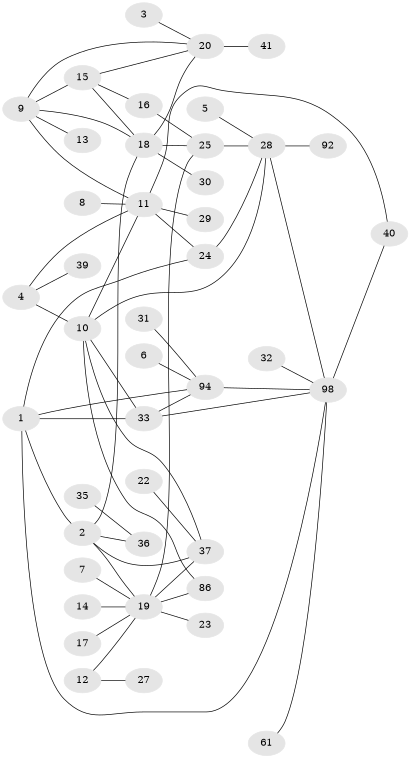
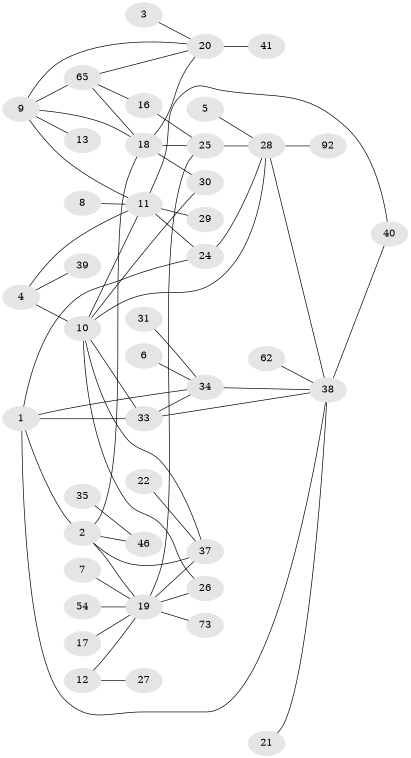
node "15": label "15" -> "65"
edge "30" -- "10": added
node "32": label "32" -> "62"
node "94": label "94" -> "34"
node "98": label "98" -> "38"
node "36": label "36" -> "46"
node "86": label "86" -> "26"
node "14": label "14" -> "54"
node "23": label "23" -> "73"
node "61": label "61" -> "21"
